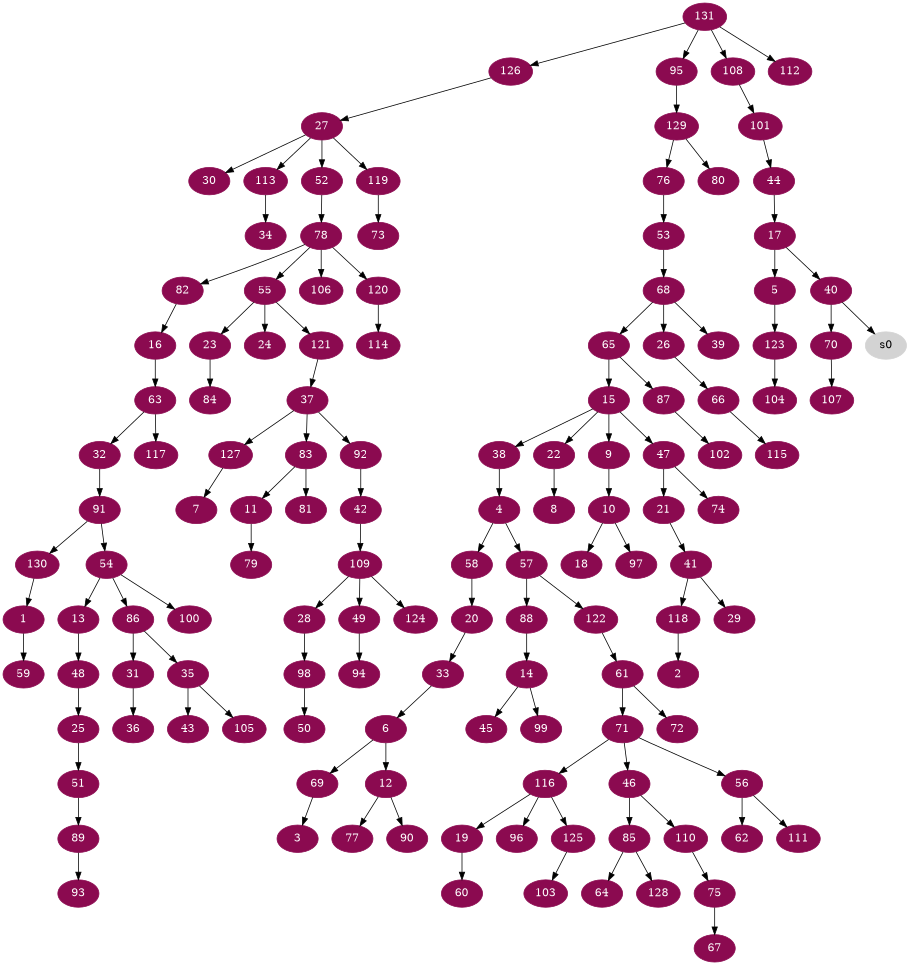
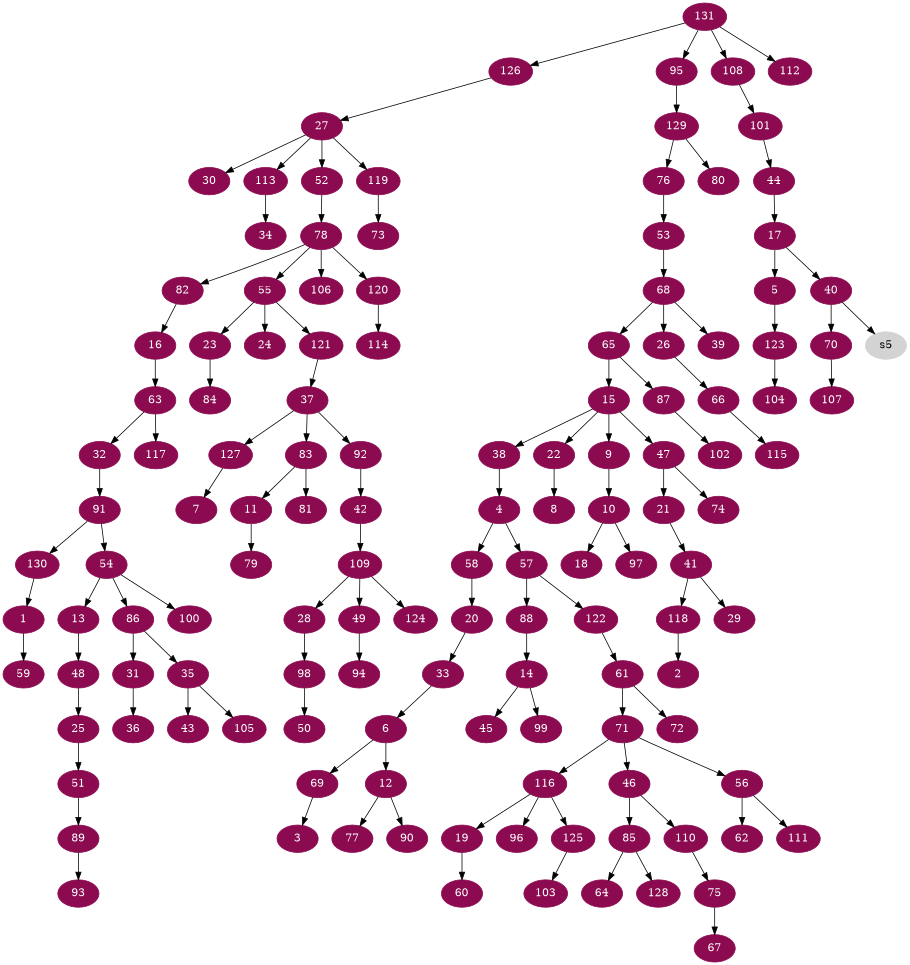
node "s0": label "s0" -> "s5"
